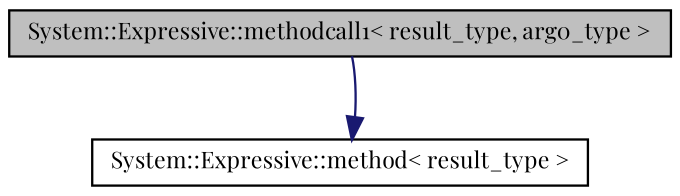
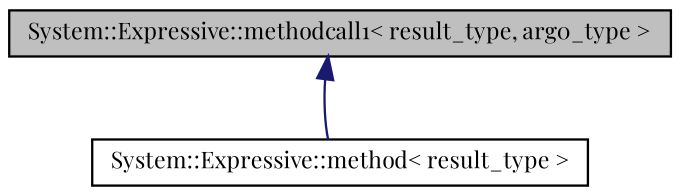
edge "System::Expressive::methodcall1< result_type, arg0_type >" -> "System::Expressive::method< result_type >": reversed
